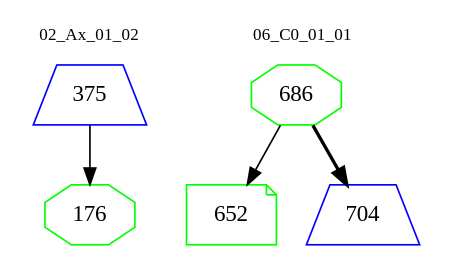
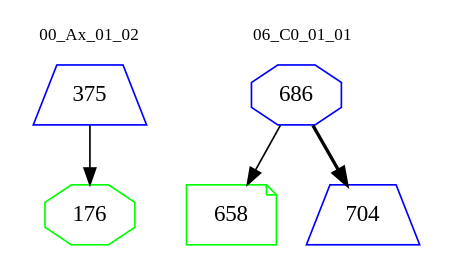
cluster "02_Ax_01_02": label "02_Ax_01_02" -> "00_Ax_01_02"
node "686": color green -> blue
node "652": label "652" -> "658"
